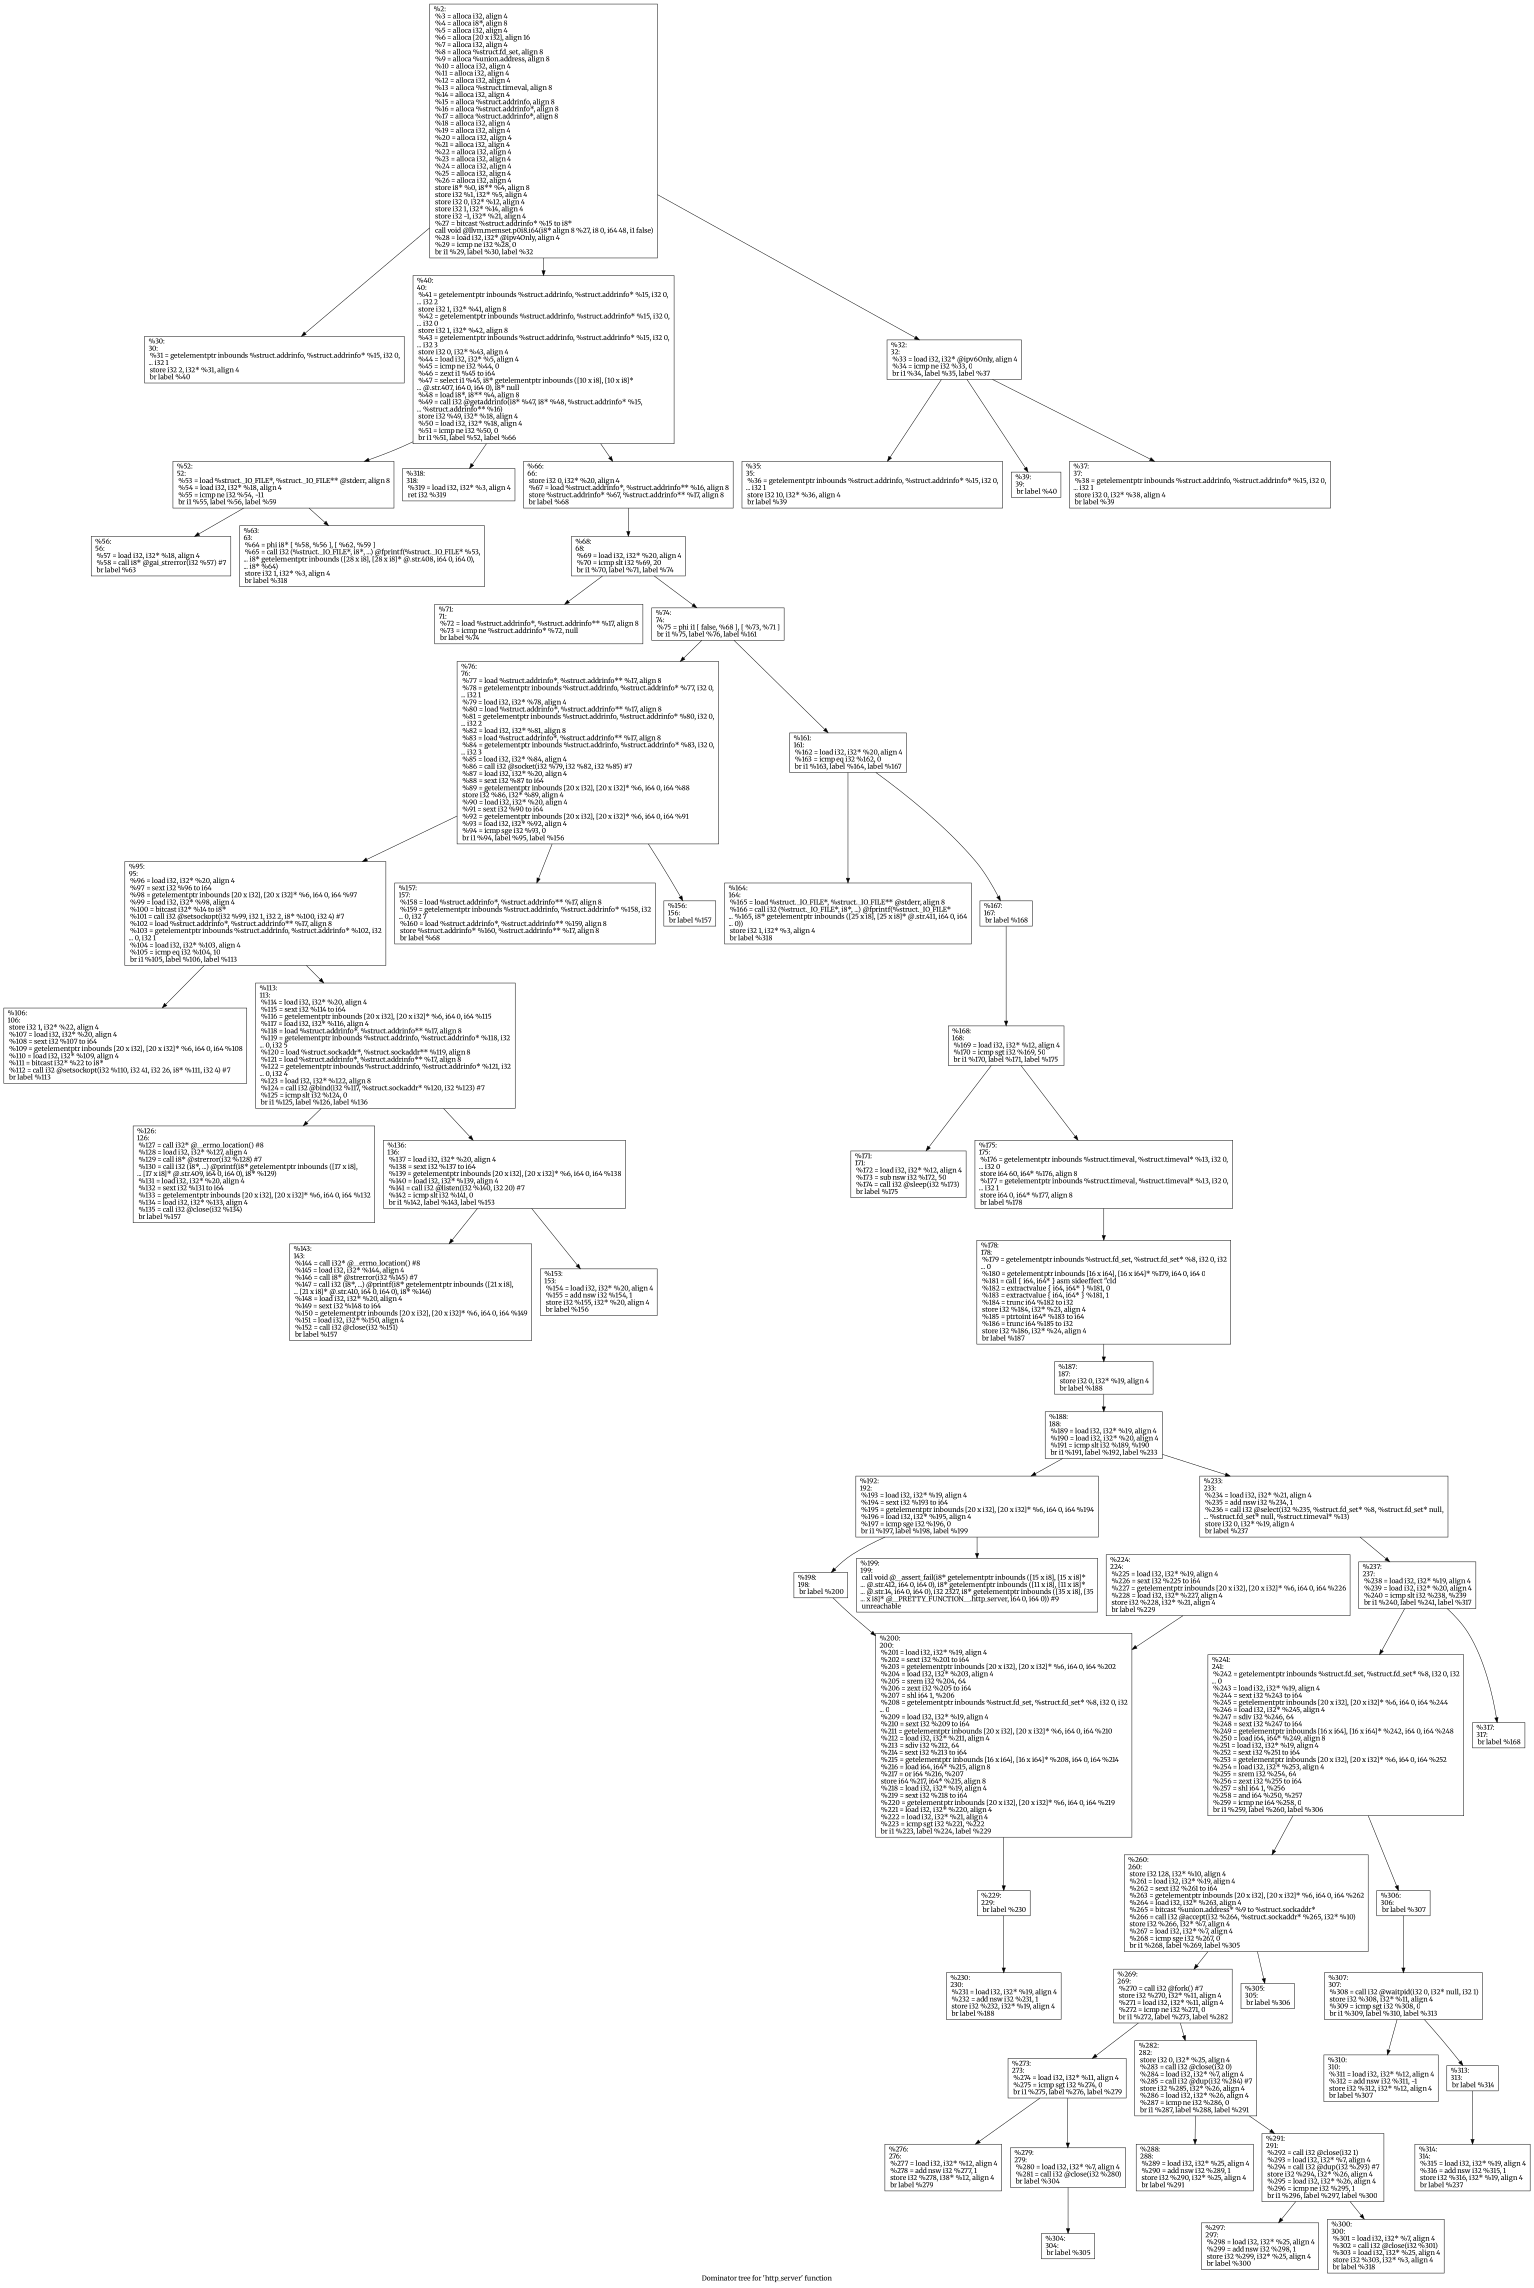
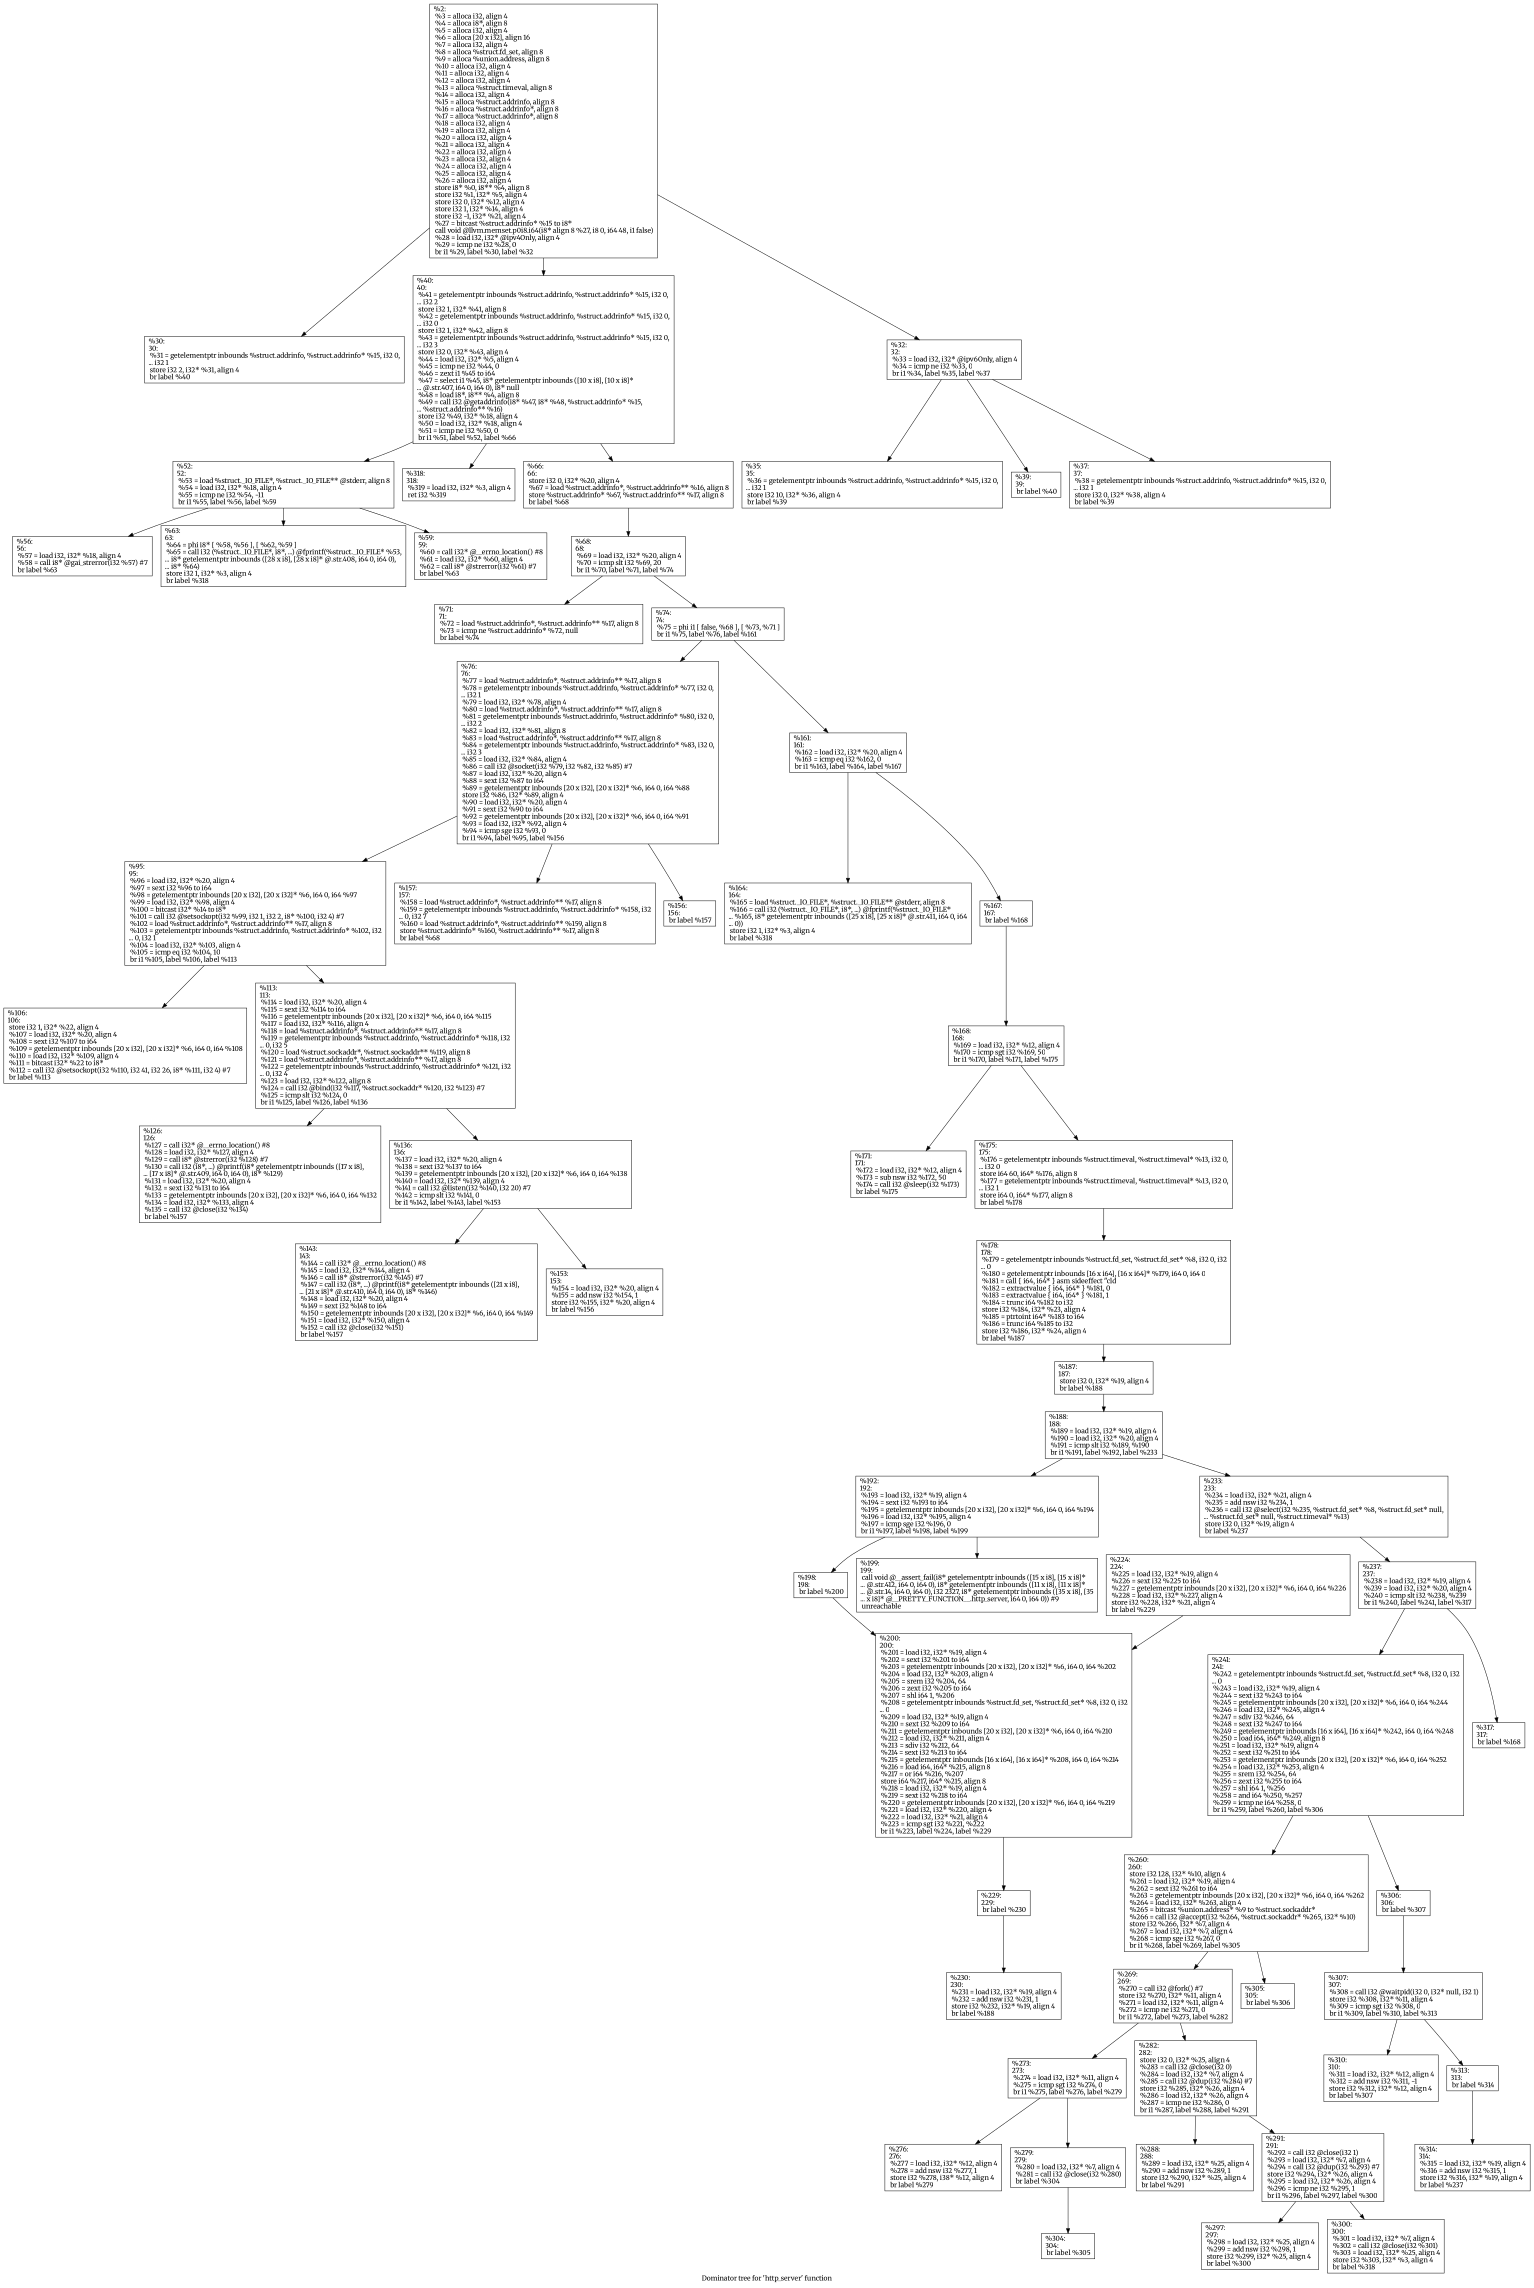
node "%59:": added
